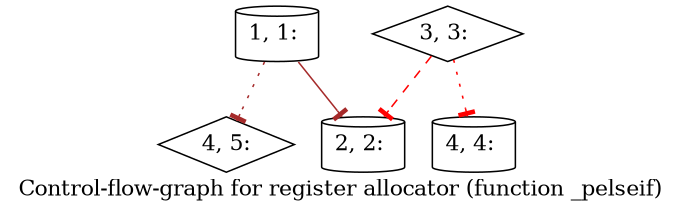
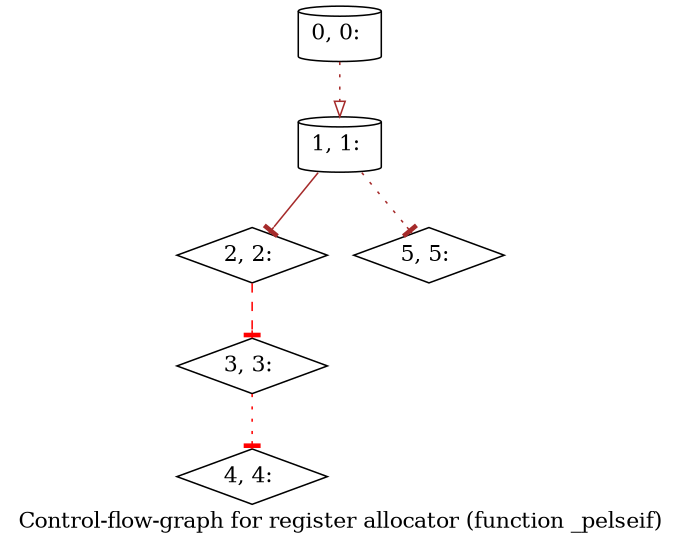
node "0, 0:": added
edge "3, 3:" -> "2, 2:": reversed
node "4, 5:": label "4, 5:" -> "5, 5:"
node "2, 2:": shape cylinder -> diamond
node "4, 4:": shape cylinder -> diamond
